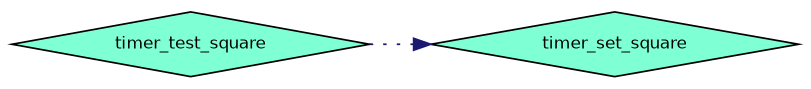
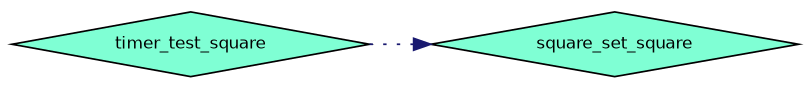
node "timer_set_square": label "timer_set_square" -> "square_set_square"
